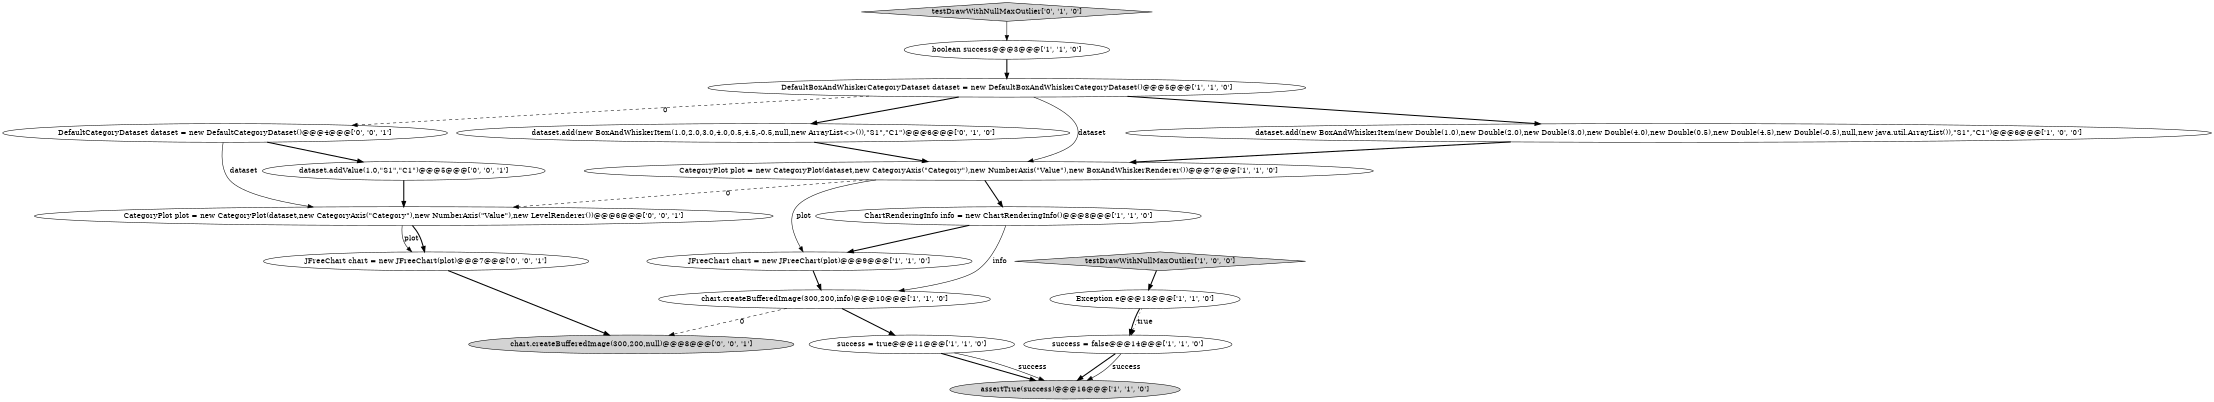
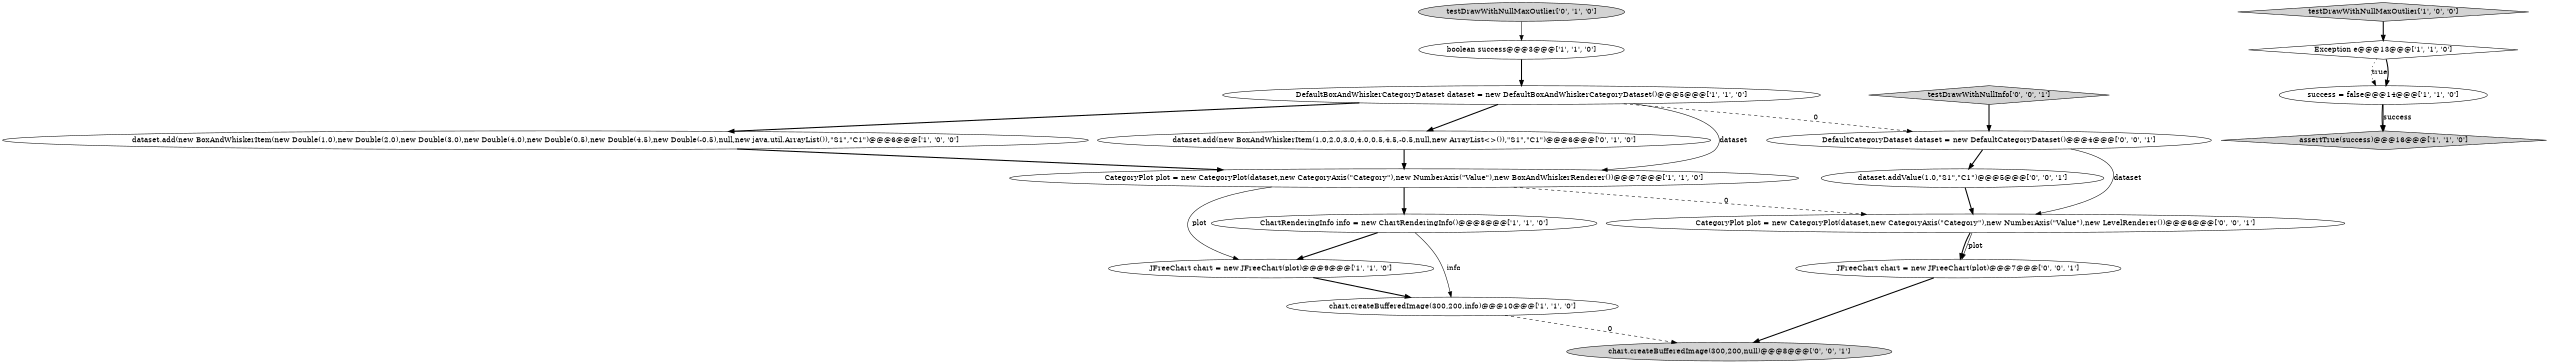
node "testDrawWithNullMaxOutlier['0', '1', '0']": shape diamond -> ellipse
node "testDrawWithNullInfo['0', '0', '1']": added
node "Exception e@@@13@@@['1', '1', '0']": shape ellipse -> diamond
node "success = true@@@11@@@['1', '1', '0']": removed
node "assertTrue(success)@@@16@@@['1', '1', '0']": shape ellipse -> diamond
